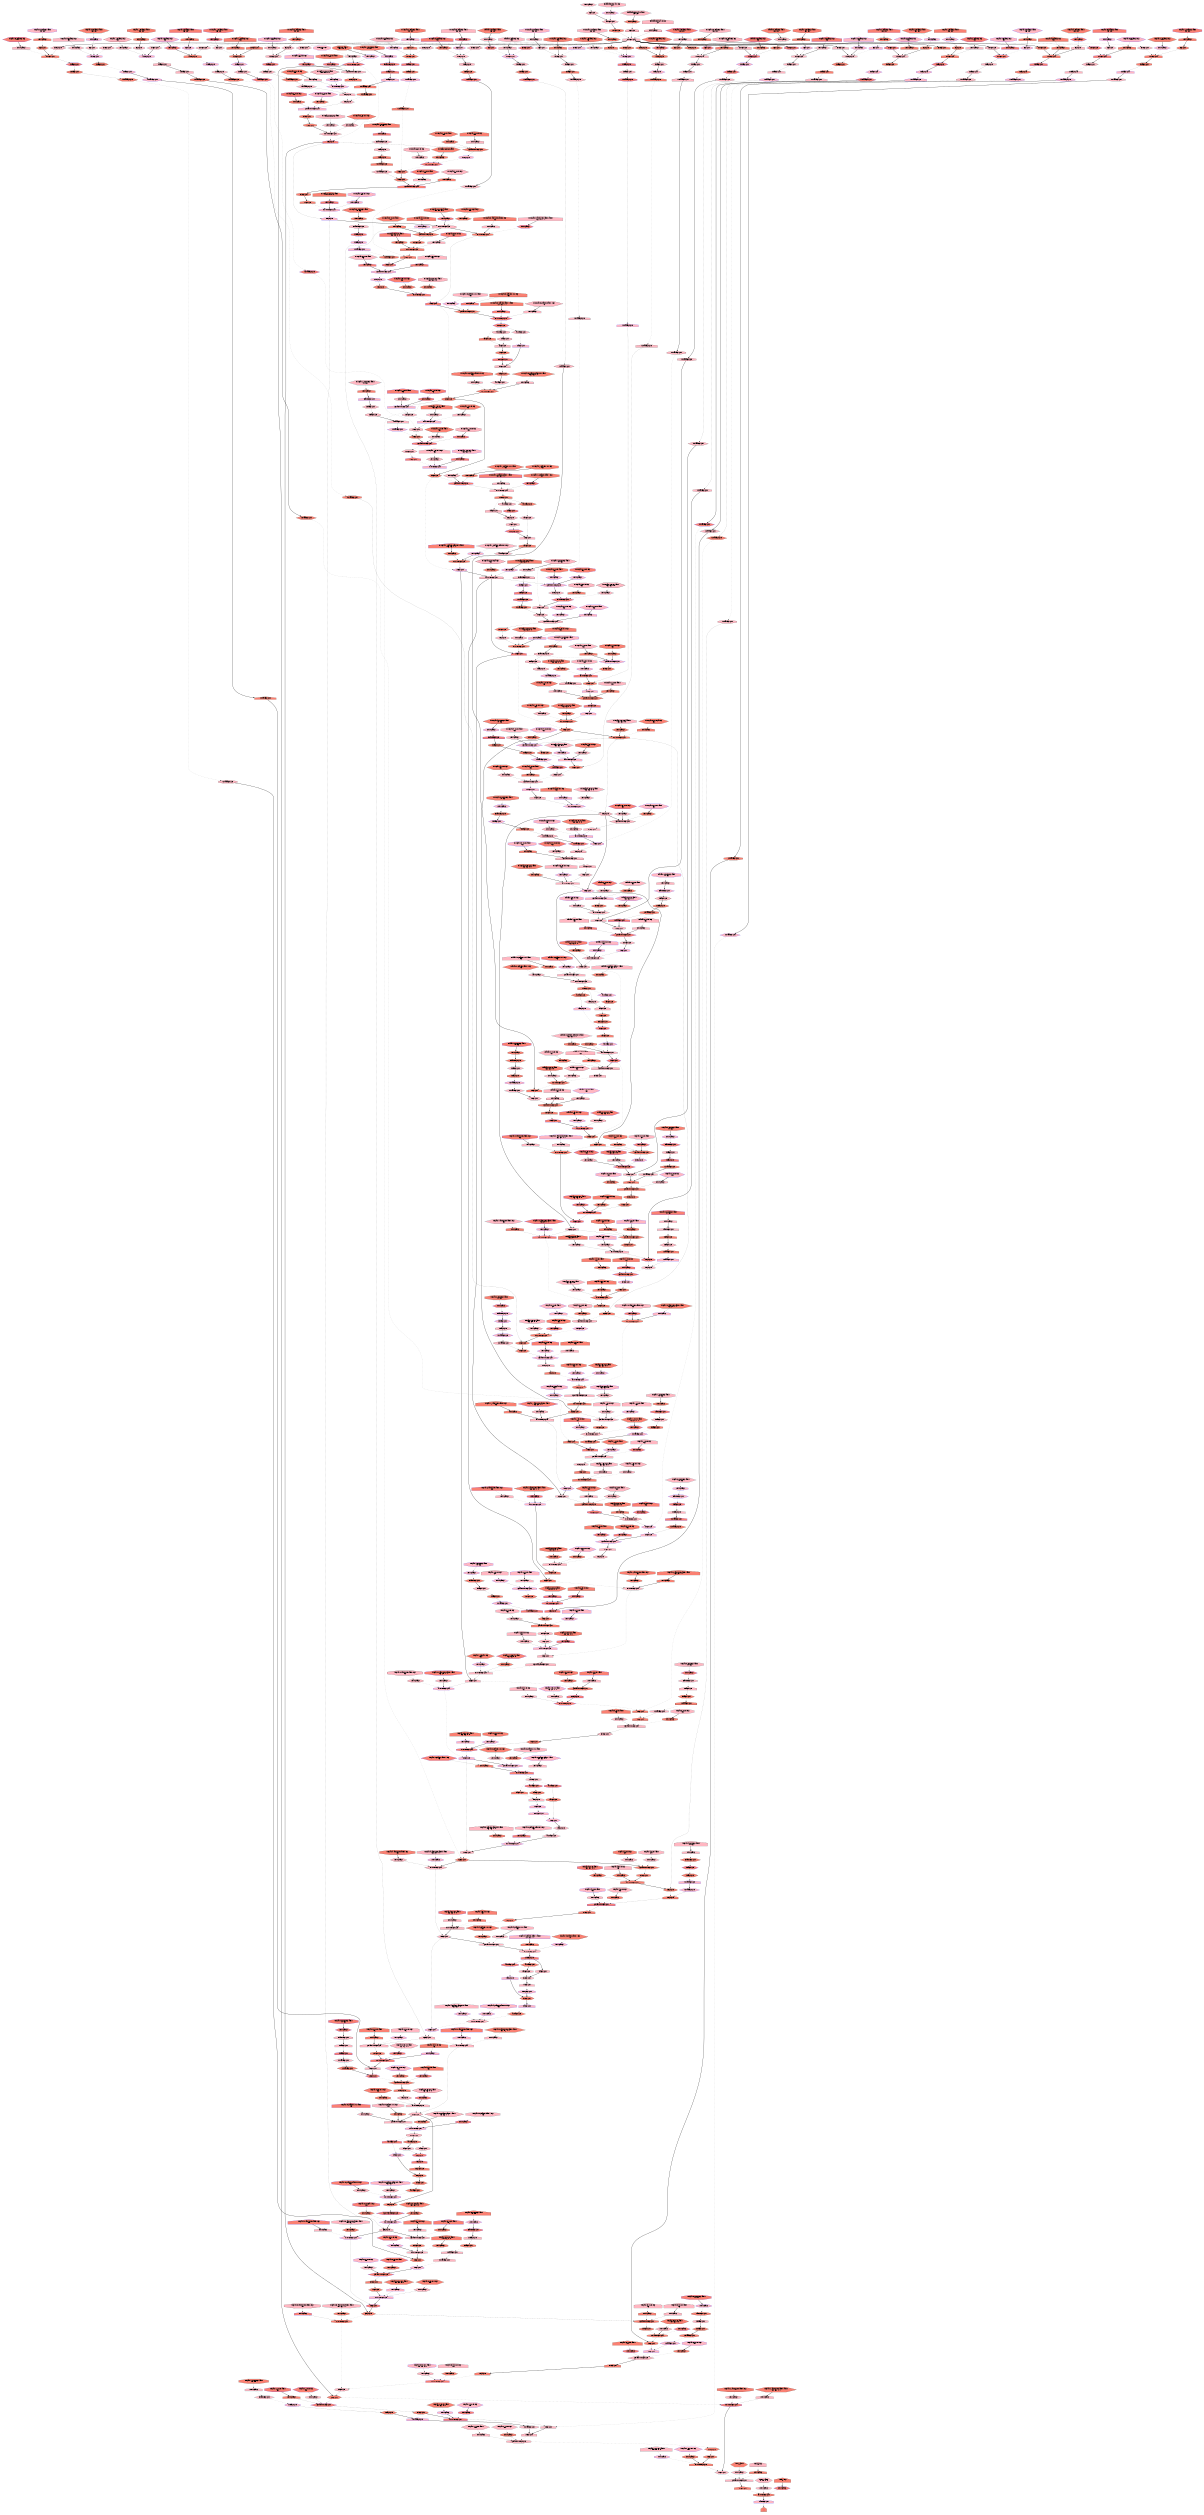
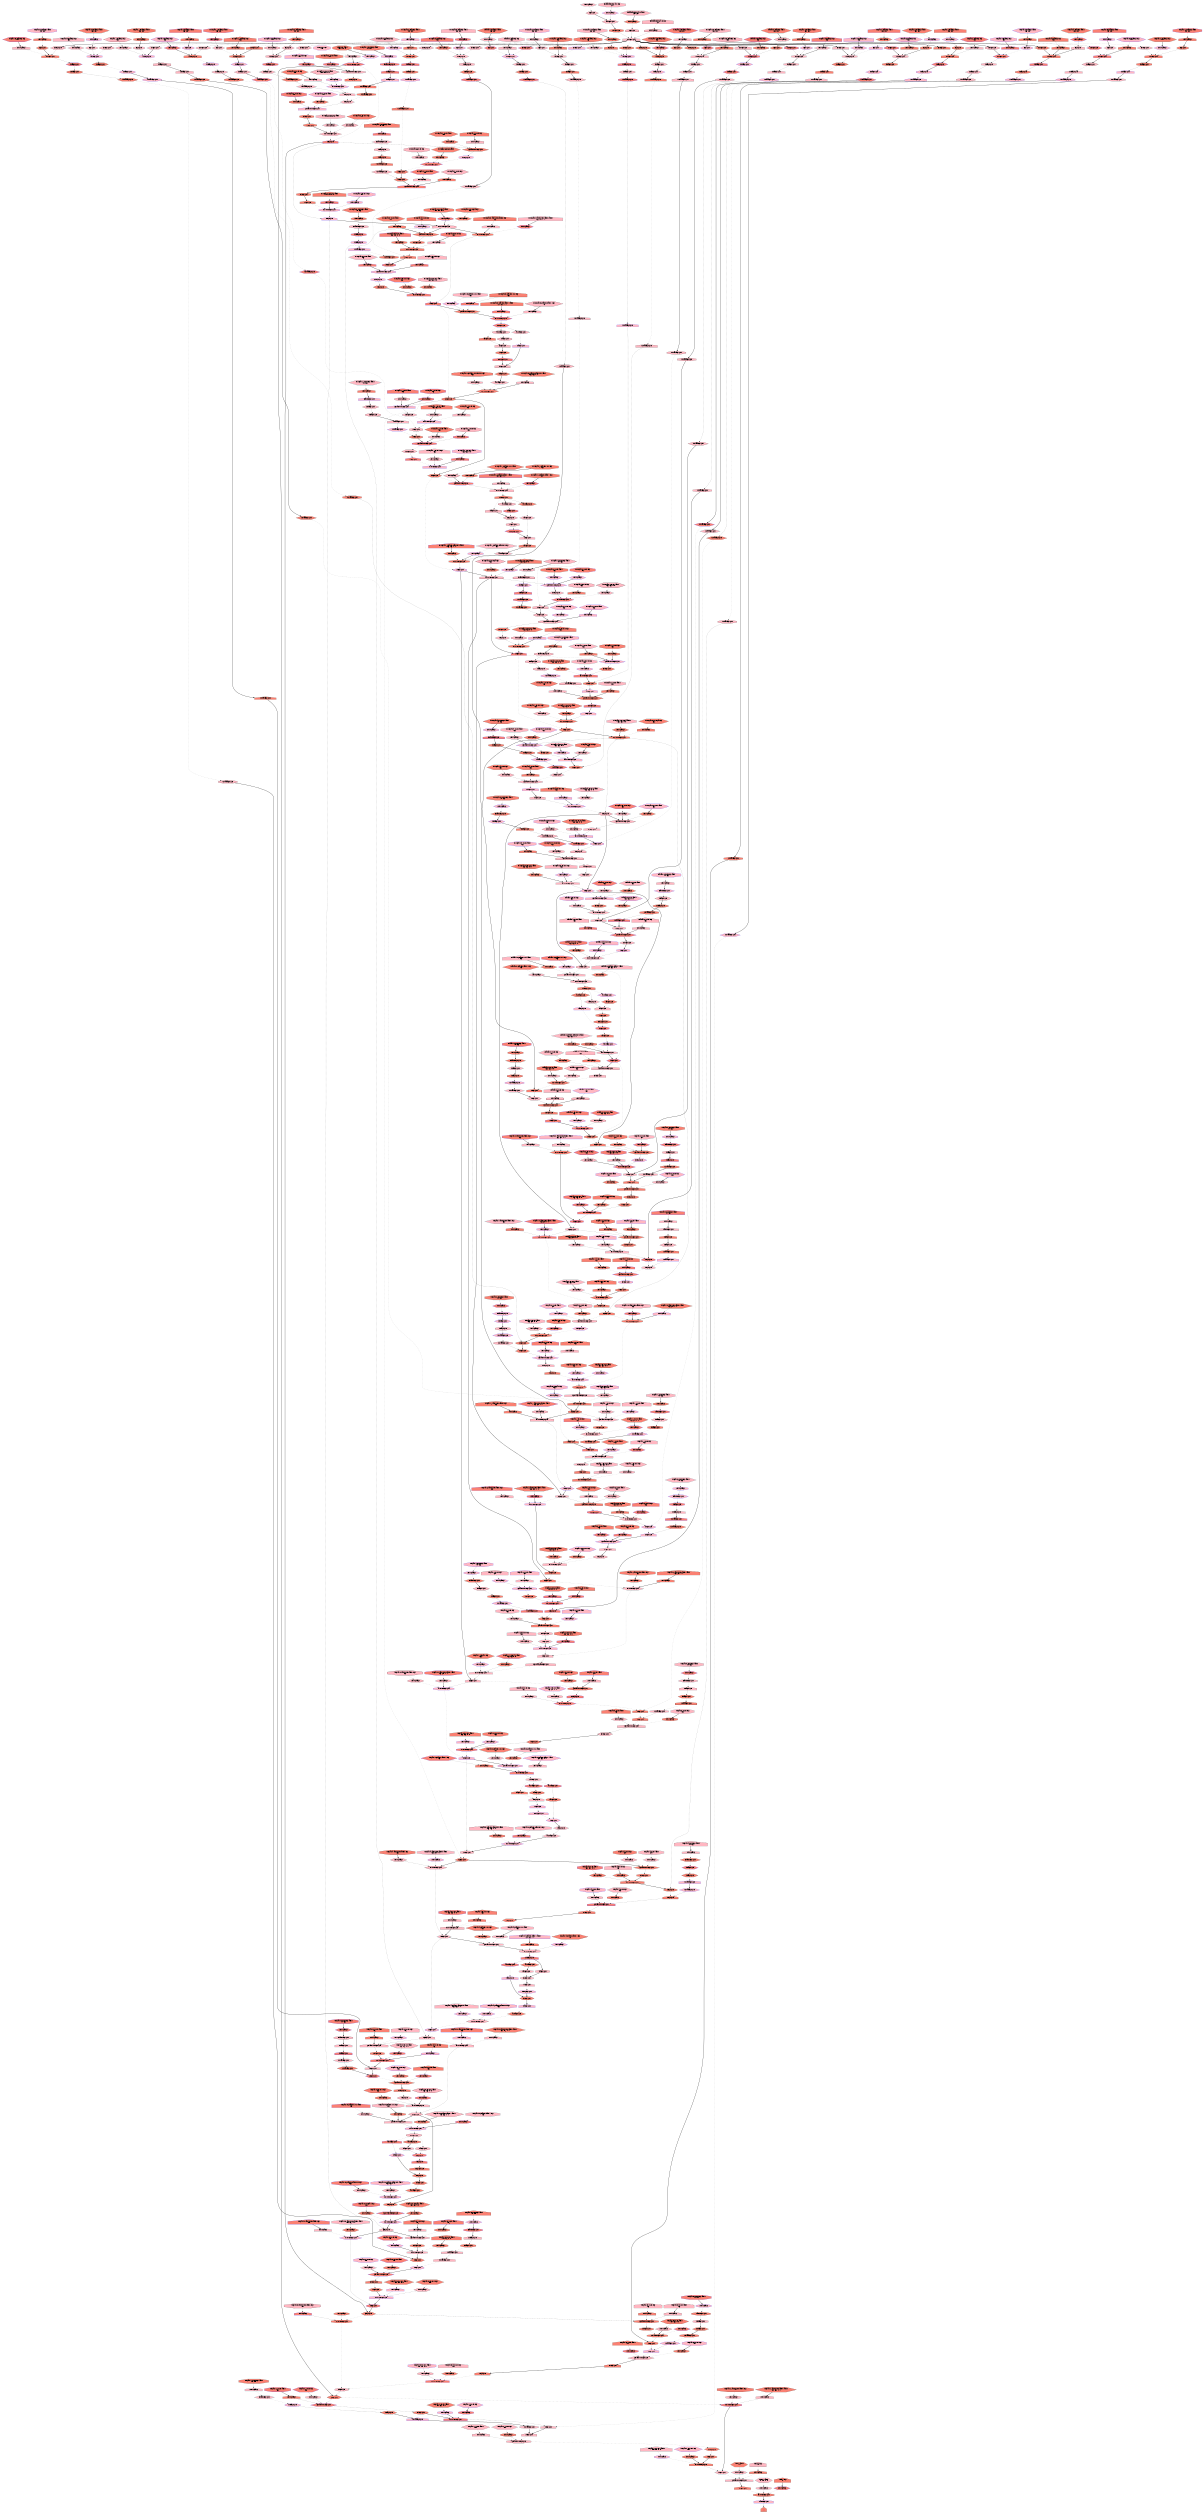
node "downscalers.3.attention.get_output.bias (256)": label "downscalers.3.attention.get_output.bias (256)" -> "downscalers.3.attention.output_output.bias (256)"
node "upscalers.13.residual_connection.weight (128, 256, 1, 1)": removed
